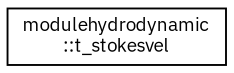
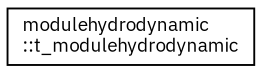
node "modulehydrodynamic ::t_stokesvel": label "modulehydrodynamic ::t_stokesvel" -> "modulehydrodynamic ::t_modulehydrodynamic"
